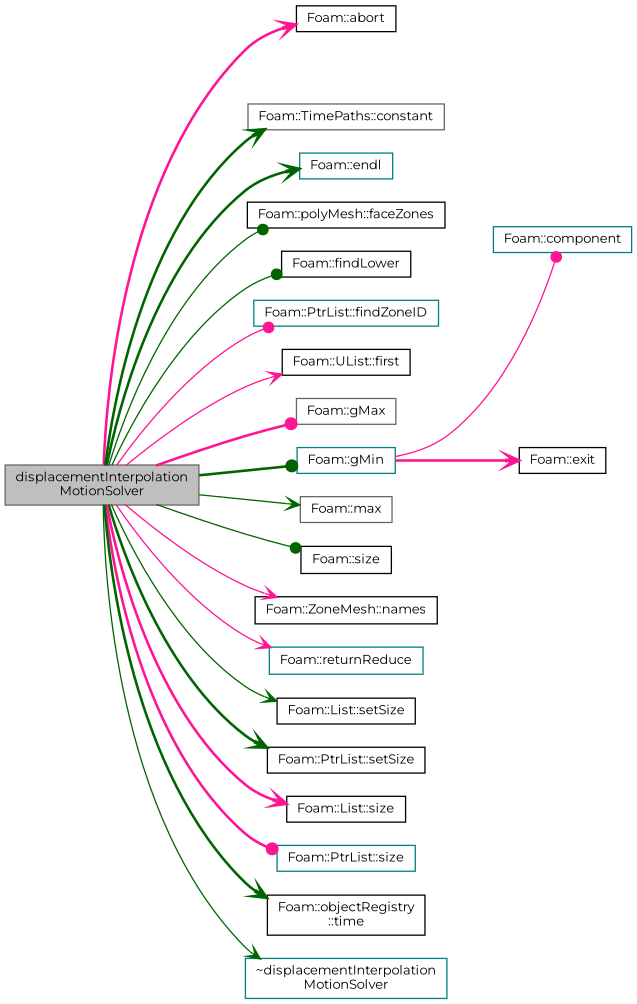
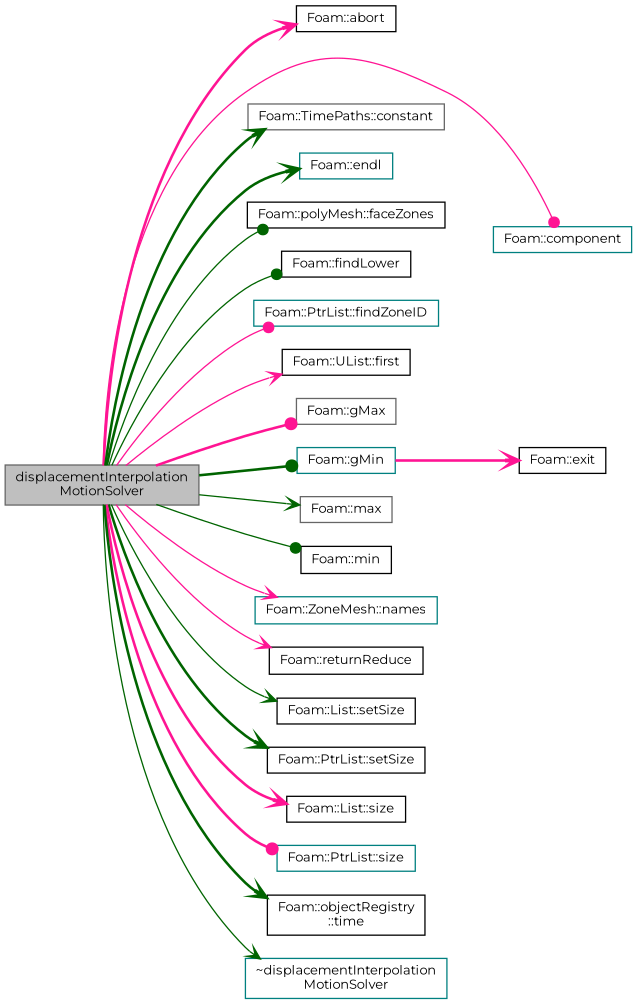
edge "Foam::gMin" -> "Foam::component": now "displacementInterpolation MotionSolver" -> "Foam::component"
node "Foam::size": label "Foam::size" -> "Foam::min"
node "Foam::ZoneMesh::names": color black -> teal
node "Foam::returnReduce": color teal -> black
